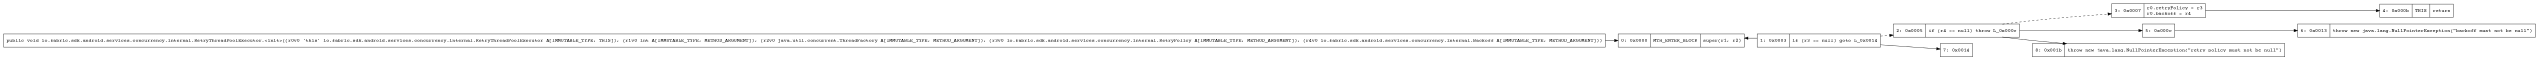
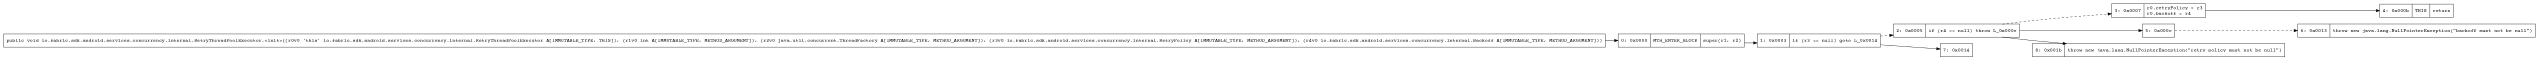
edge "5: 0x000c" -> "6: 0x0013": style solid -> dashed
edge "1: 0x0003" -> "0: 0x0000": reversed
